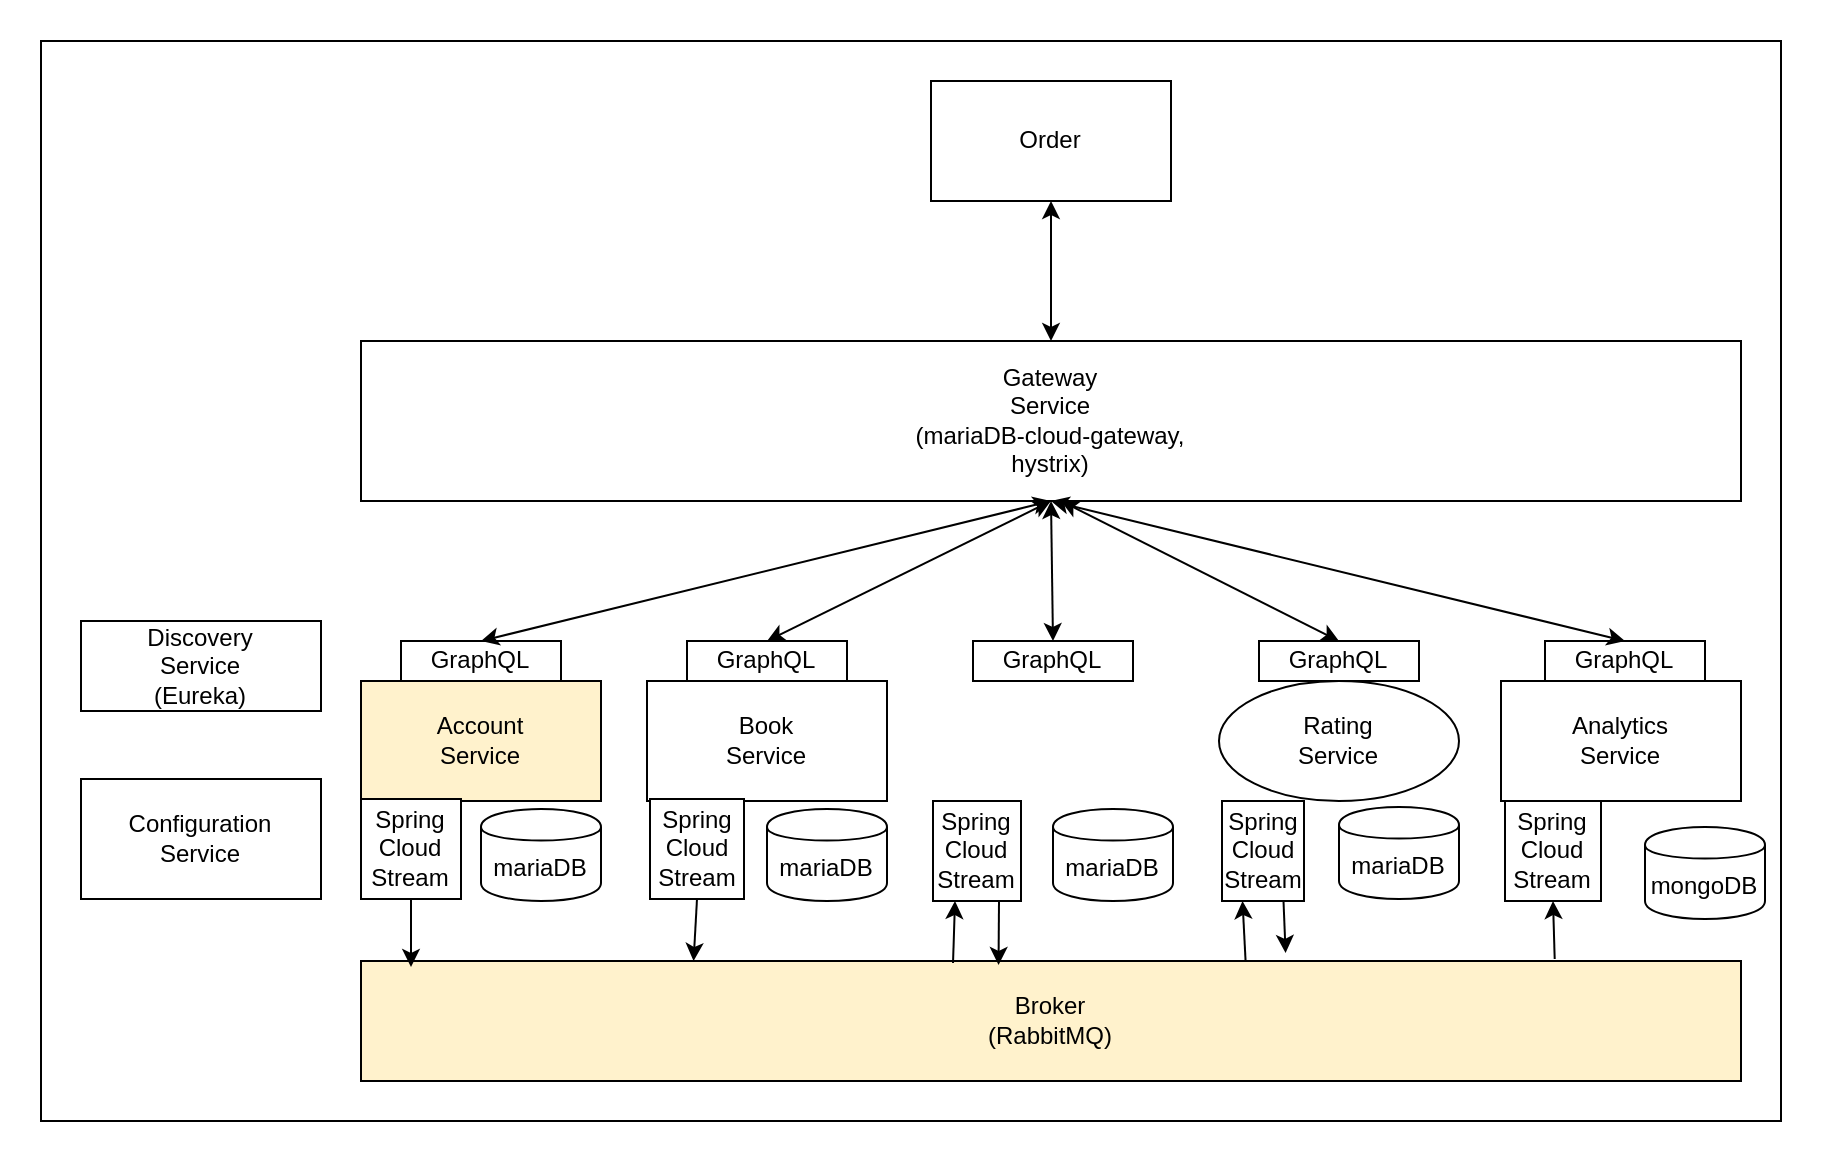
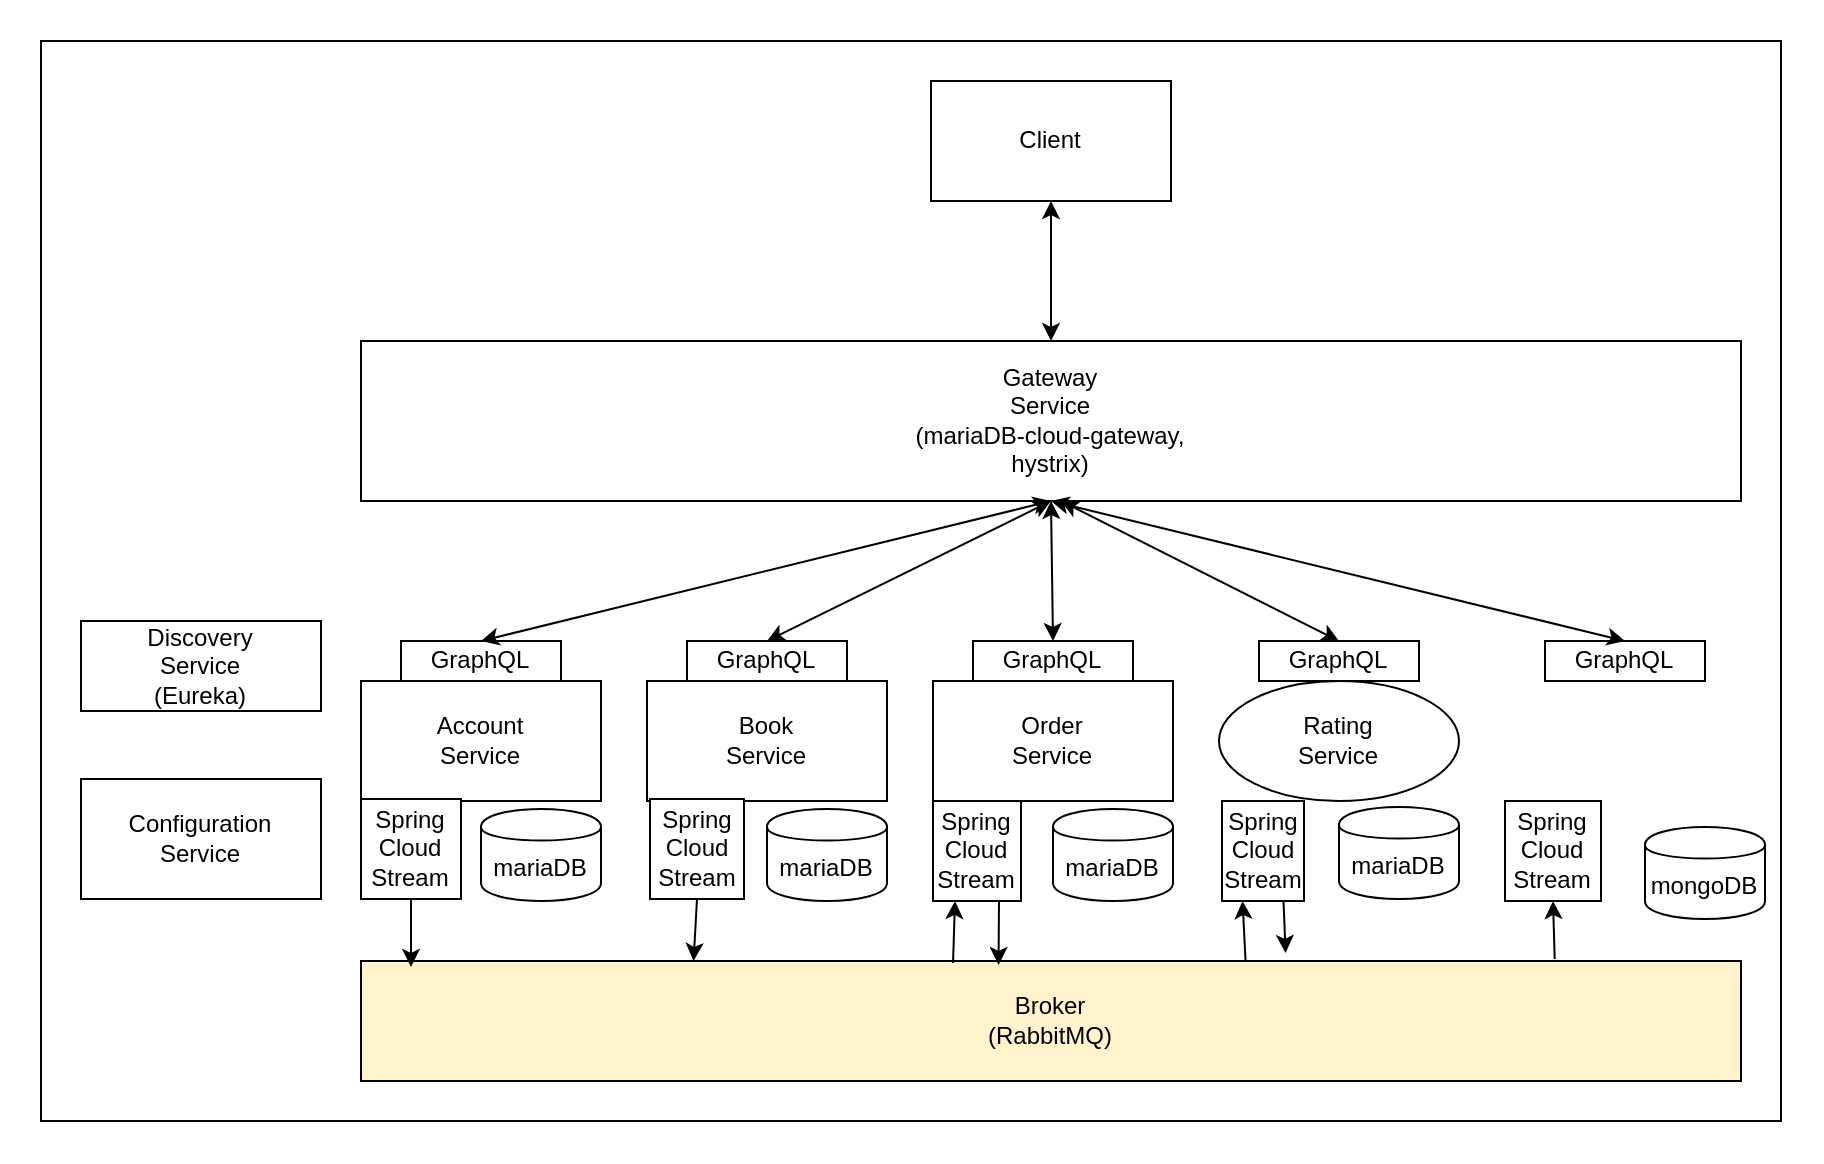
node "Order": label "Order" -> "Client"
node "Account Service": fillcolor #fff2cc -> #ffffff
node "Order Service": added
node "Analytics Service": removed
